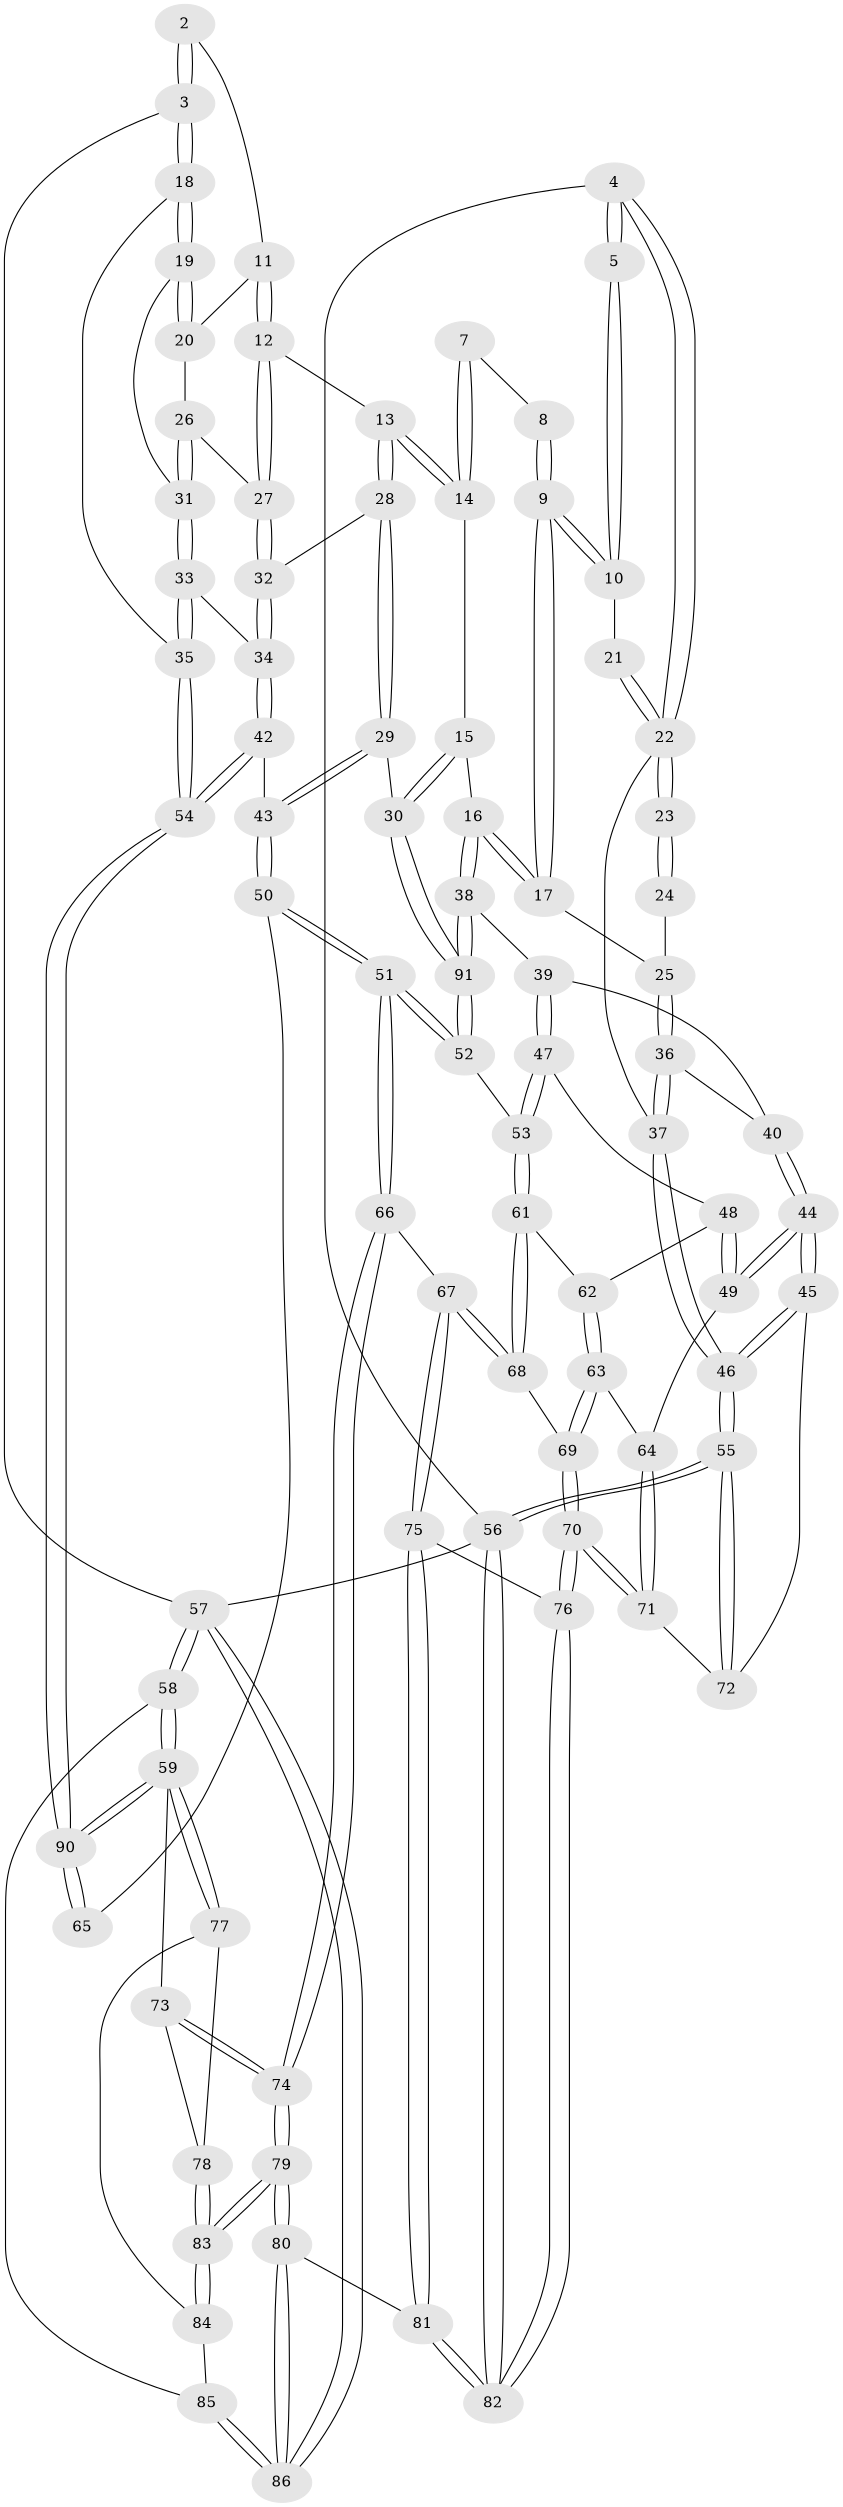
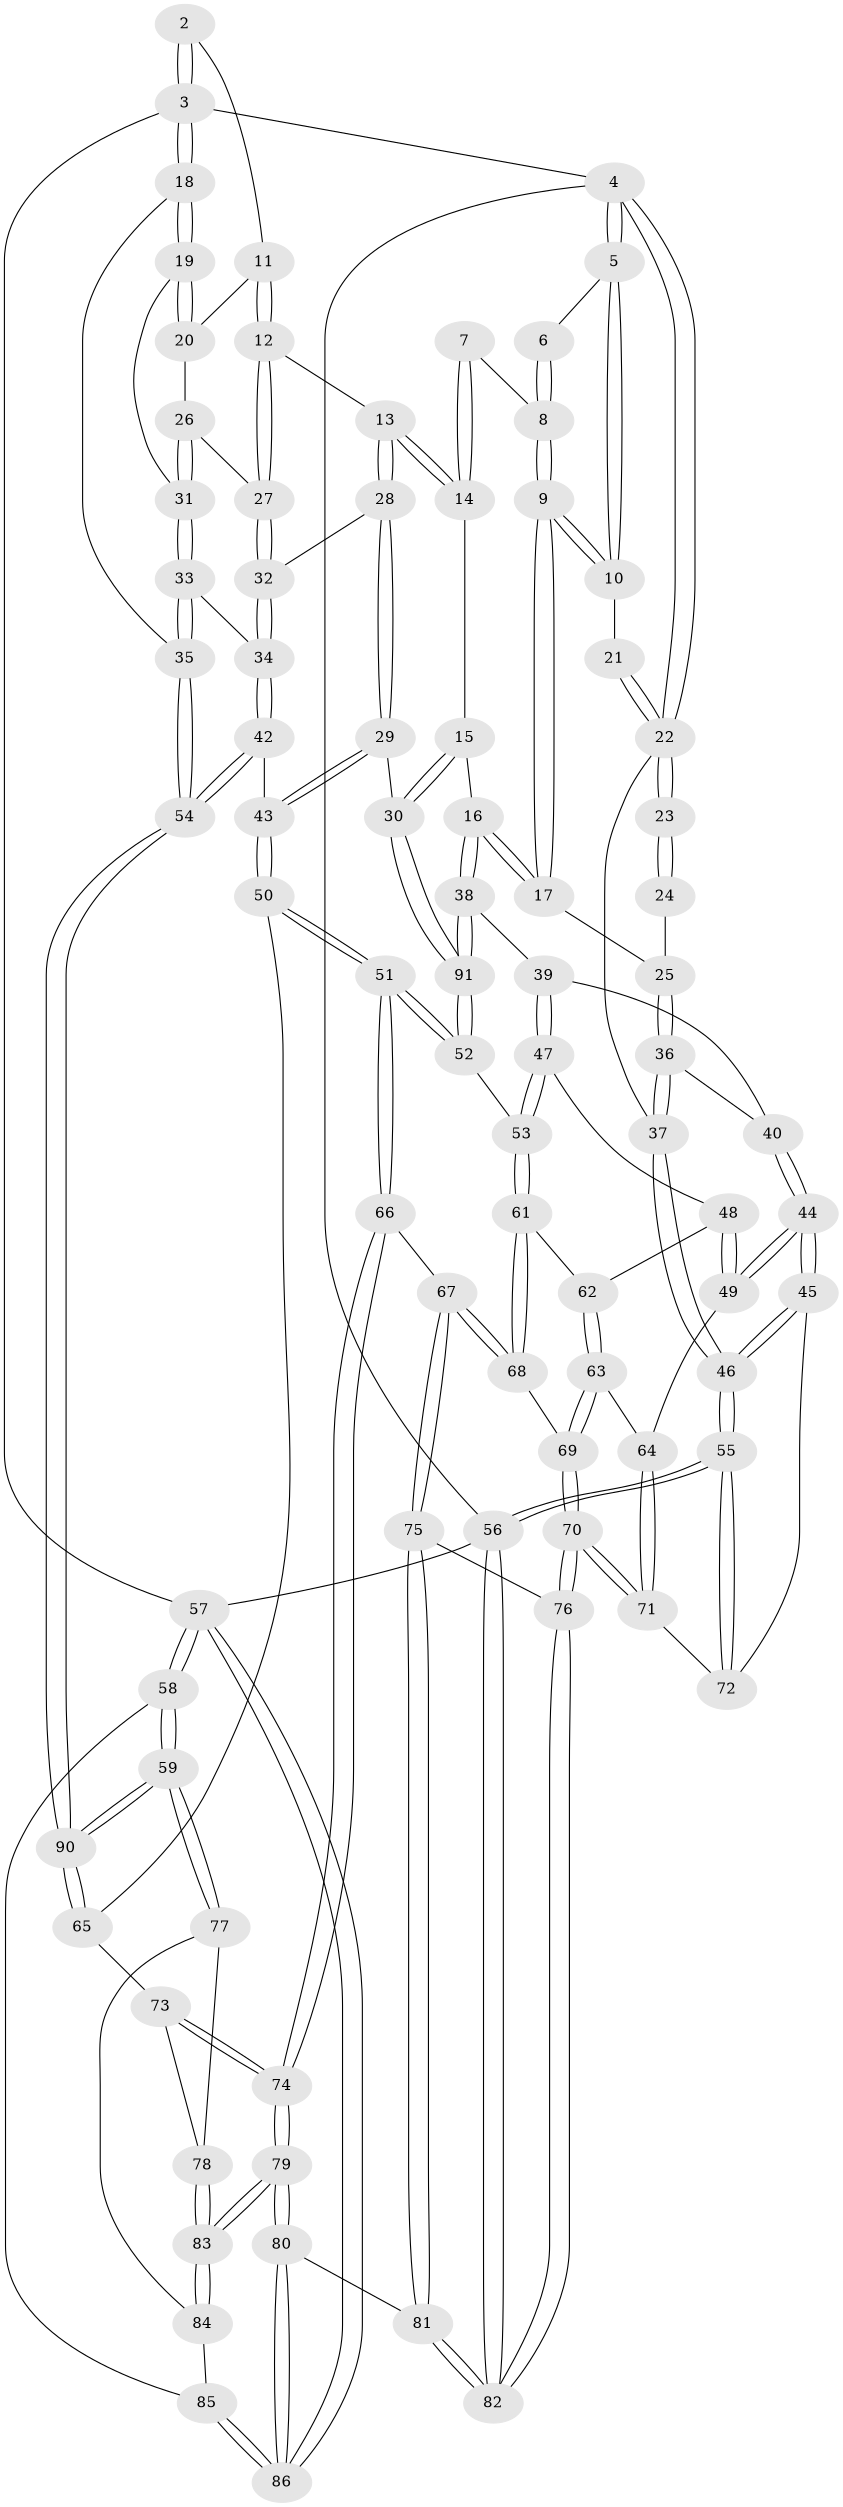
edge "3" -- "4": added
node "6": added
edge "59" -- "73": now "65" -- "73"
